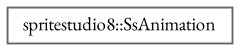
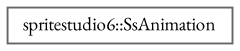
node "spritestudio8::SsAnimation": label "spritestudio8::SsAnimation" -> "spritestudio6::SsAnimation"
